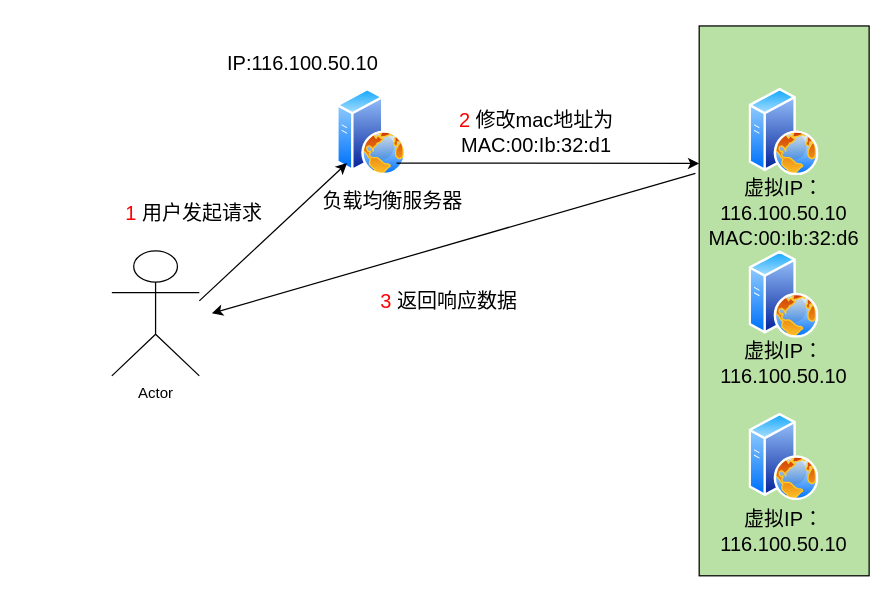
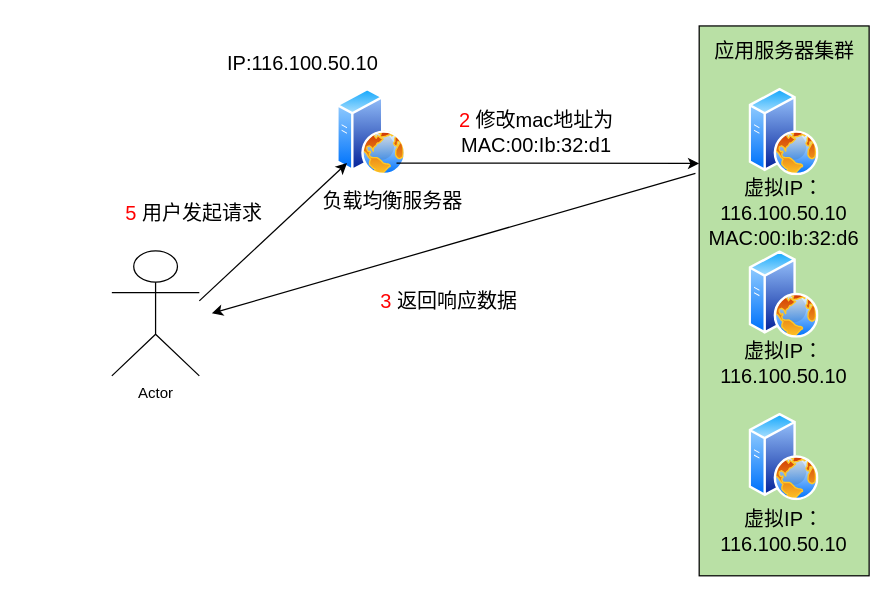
node "应用服务器集群": added
node "1 用户发起请求": label "1 用户发起请求" -> "5 用户发起请求"
